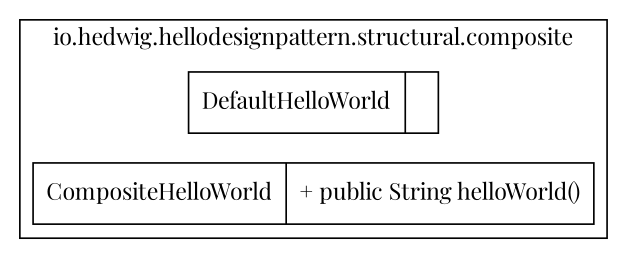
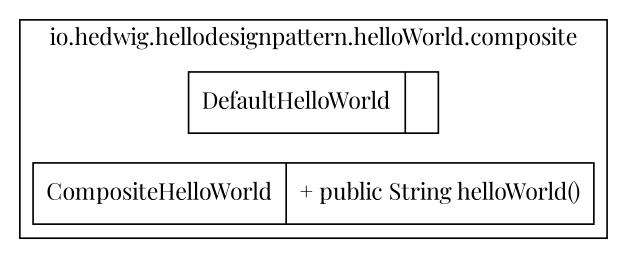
cluster "io.hedwig.hellodesignpattern.structural.composite": label "io.hedwig.hellodesignpattern.structural.composite" -> "io.hedwig.hellodesignpattern.helloWorld.composite"
